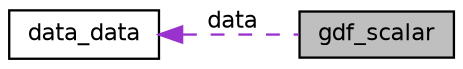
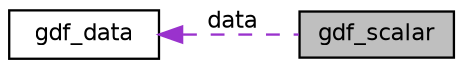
node "data_data": label "data_data" -> "gdf_data"
